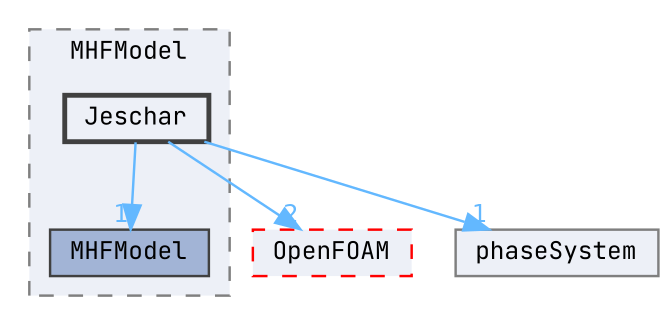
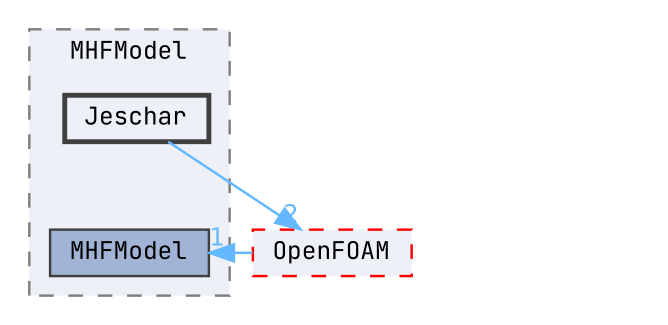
edge "Jeschar" -> "MHFModel": now "OpenFOAM" -> "MHFModel"
node "phaseSystem": removed
